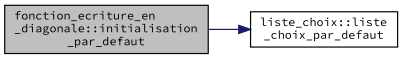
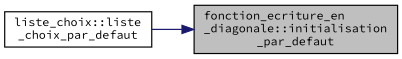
edge "fonction_ecriture_en _diagonale::initialisation _par_defaut" -> "liste_choix::liste _choix_par_defaut": reversed
